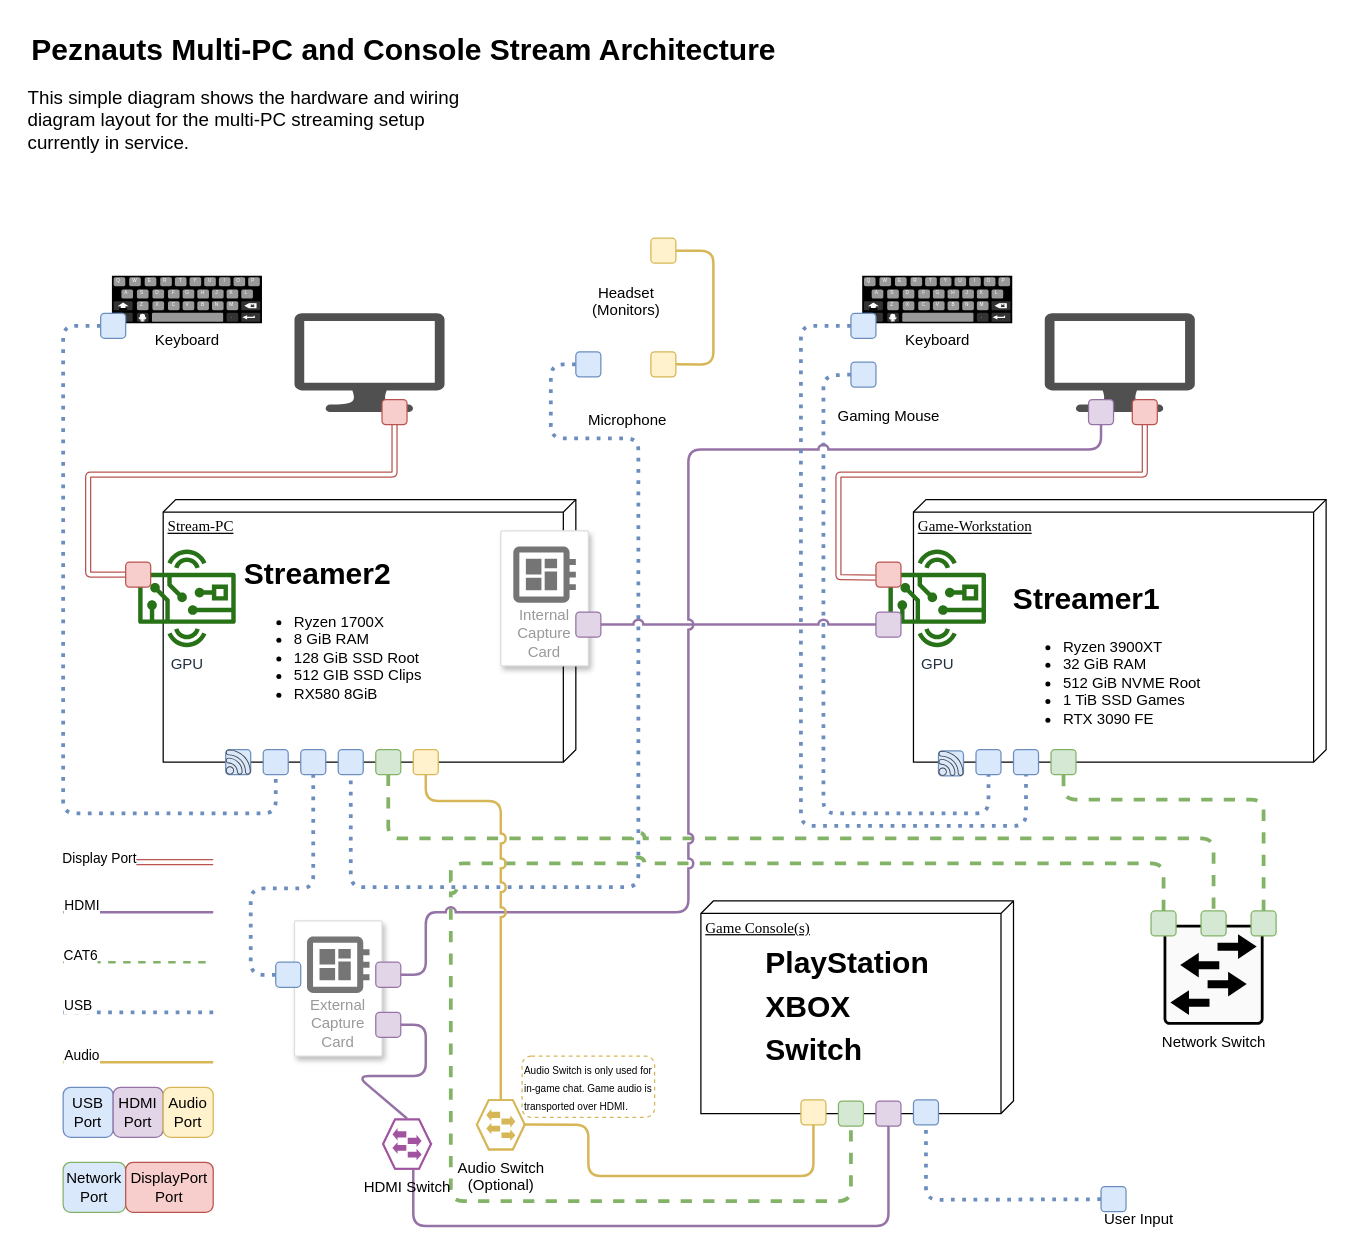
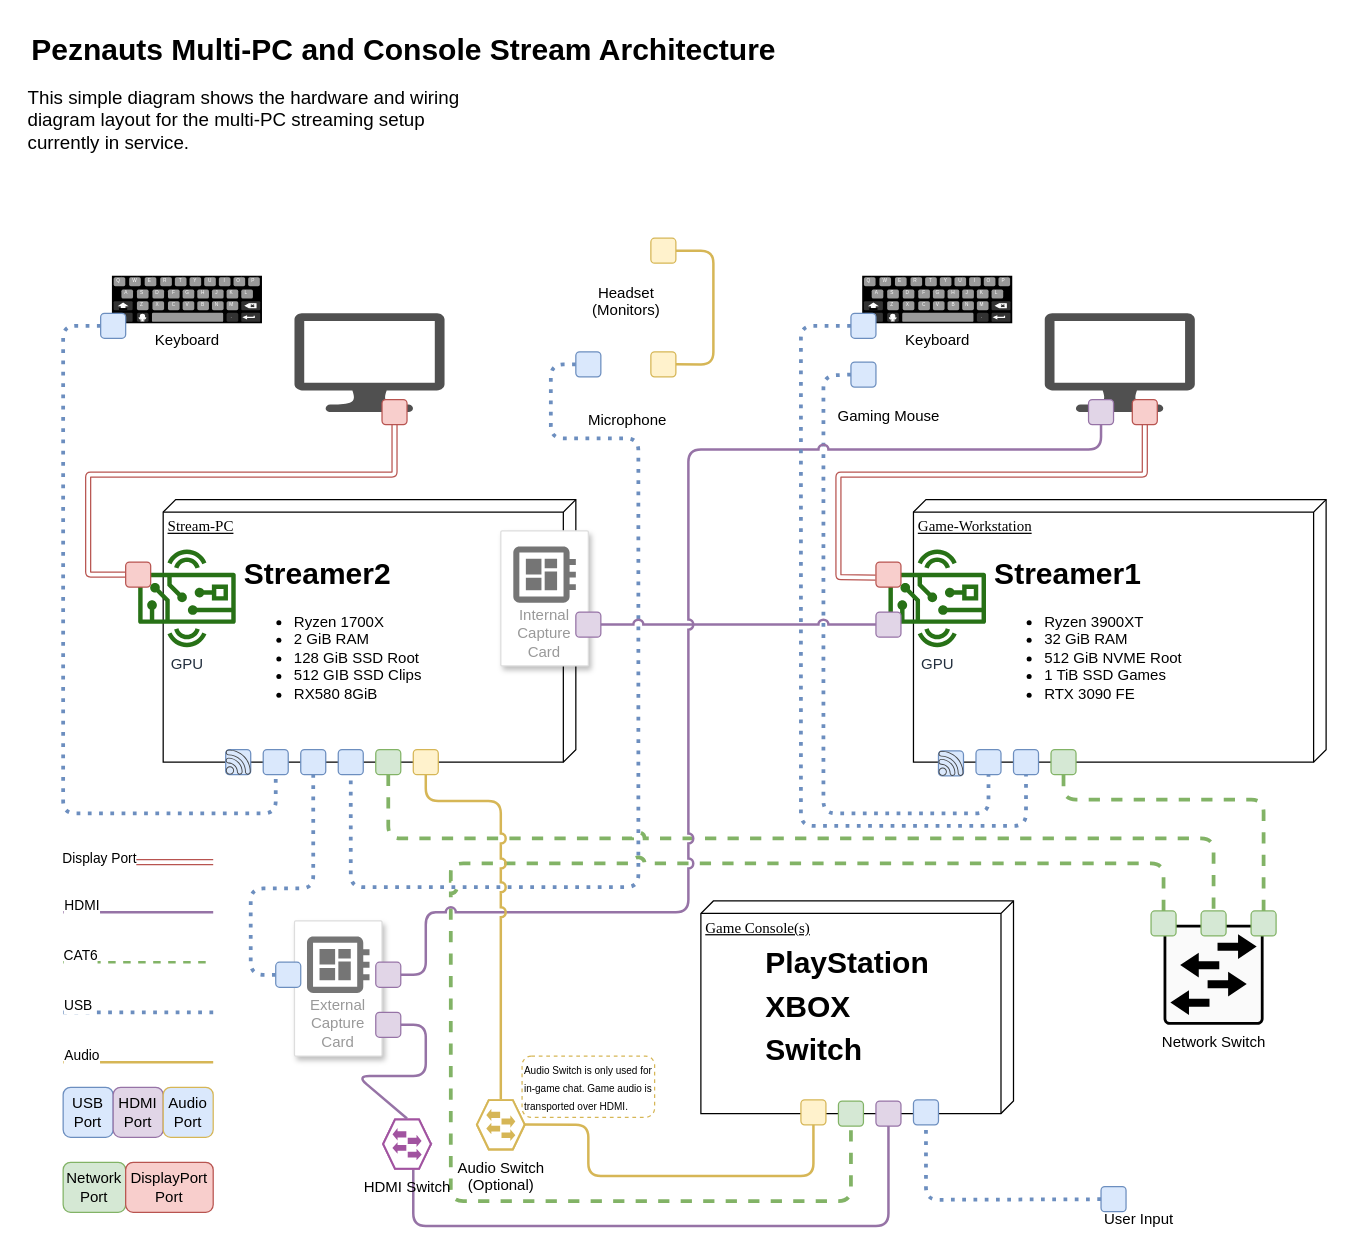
node "Streamer2 Ryzen 1700X 8 GiB RAM 128 GiB SSD Root 512 GIB SSD Clips RX580 8GiB": label "Streamer2 Ryzen 1700X 8 GiB RAM 128 GiB SSD Root 512 GIB SSD Clips RX580 8GiB" -> "Streamer2 Ryzen 1700X 2 GiB RAM 128 GiB SSD Root 512 GIB SSD Clips RX580 8GiB"
node "Streamer1 Ryzen 3900XT 32 GiB RAM 512 GiB NVME Root 1 TiB SSD Games RTX 3090 FE": moved (1163, 656) -> (1144, 631)
node "Audio Port": fillcolor #fff2cc -> #dae8fc
node "Network Port": fillcolor #dae8fc -> #d5e8d4
